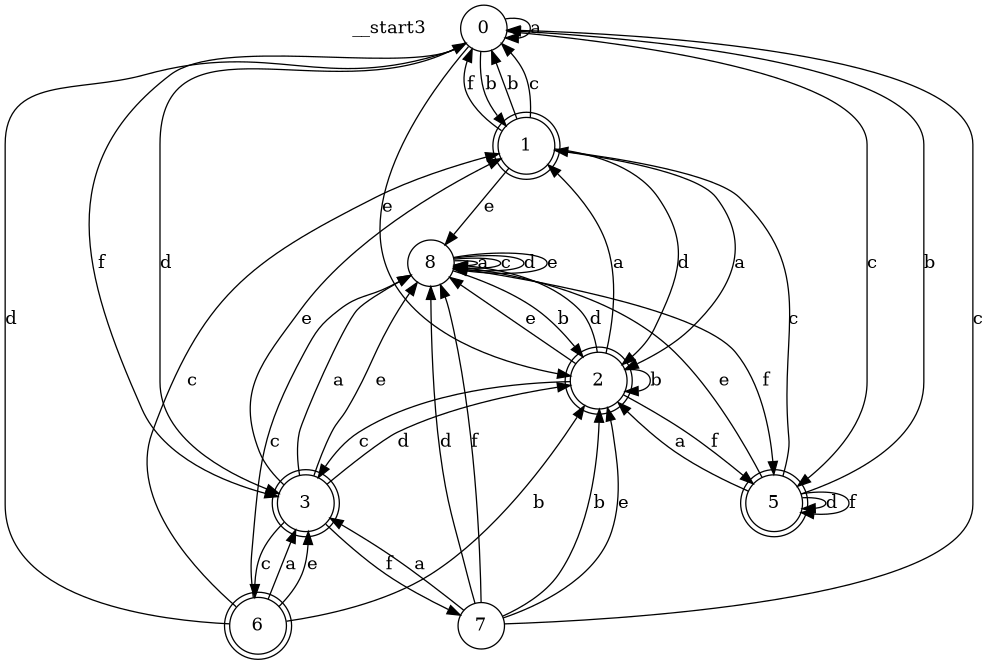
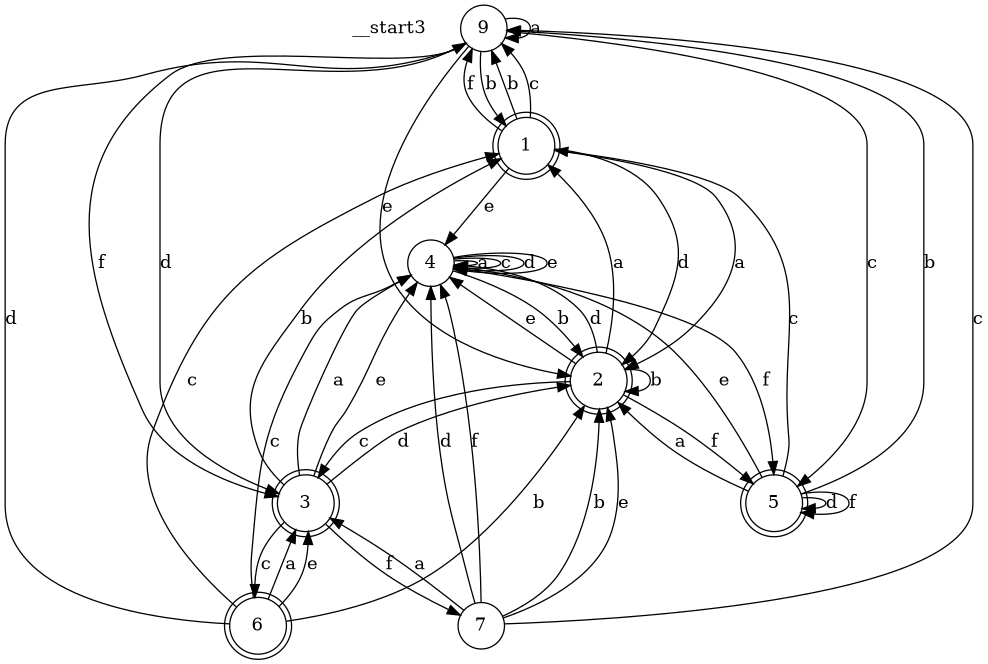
node "0": label "0" -> "9"
node "8": label "8" -> "4"
edge "3" -> "1": label "e" -> "b"
